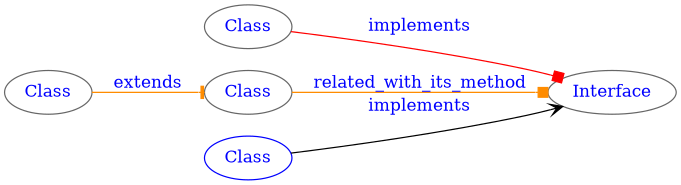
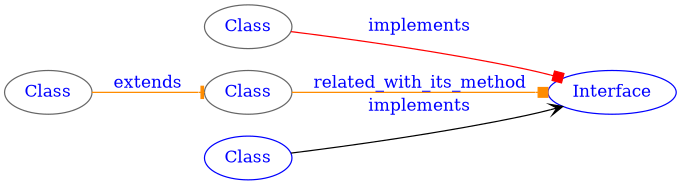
node "Interface": color gray40 -> blue
